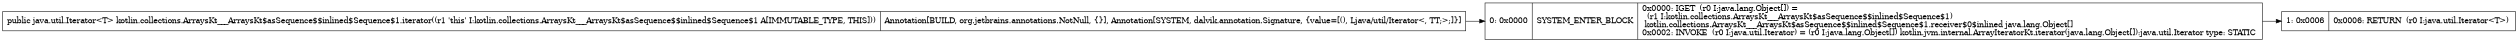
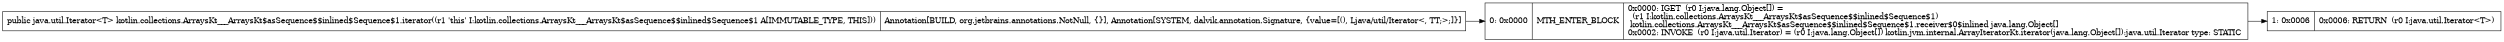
node "0: 0x0000": text "SYSTEM_ENTER_BLOCK" -> "MTH_ENTER_BLOCK"
